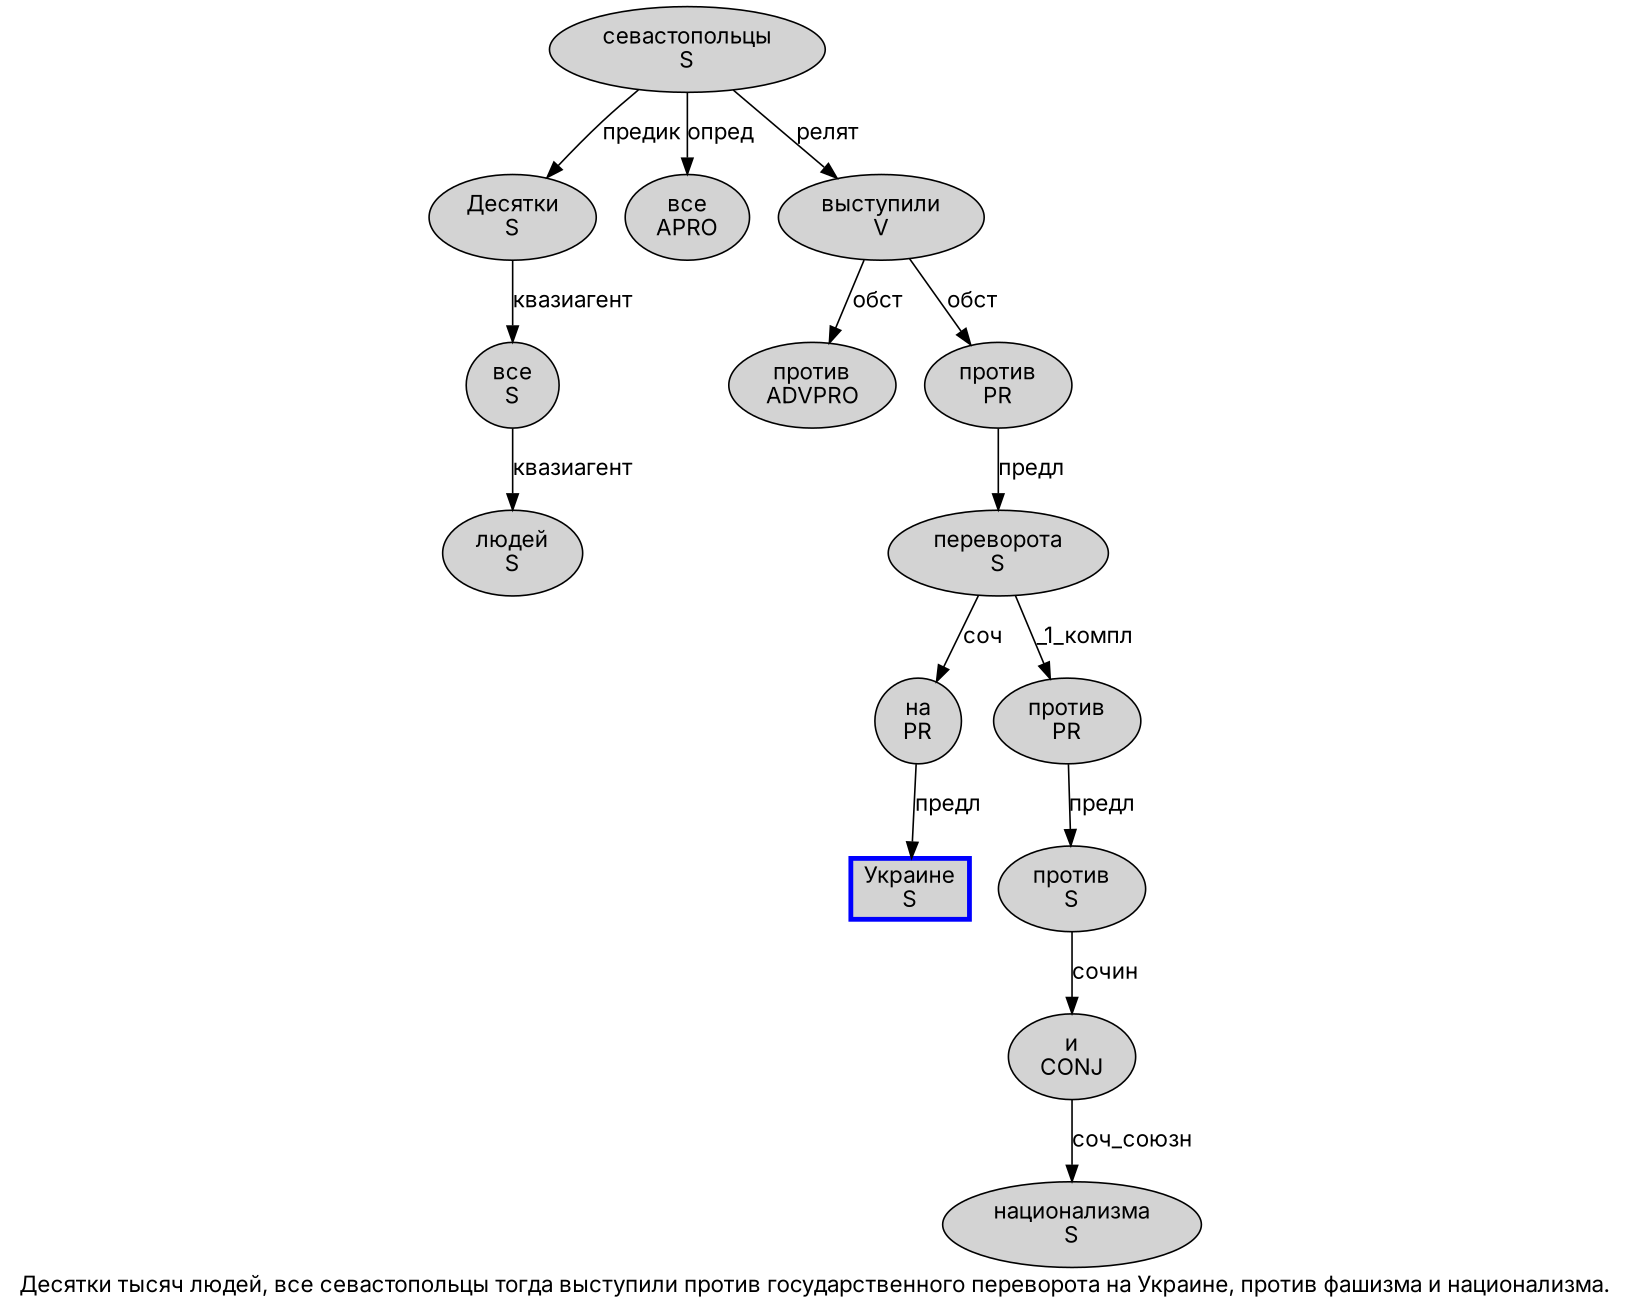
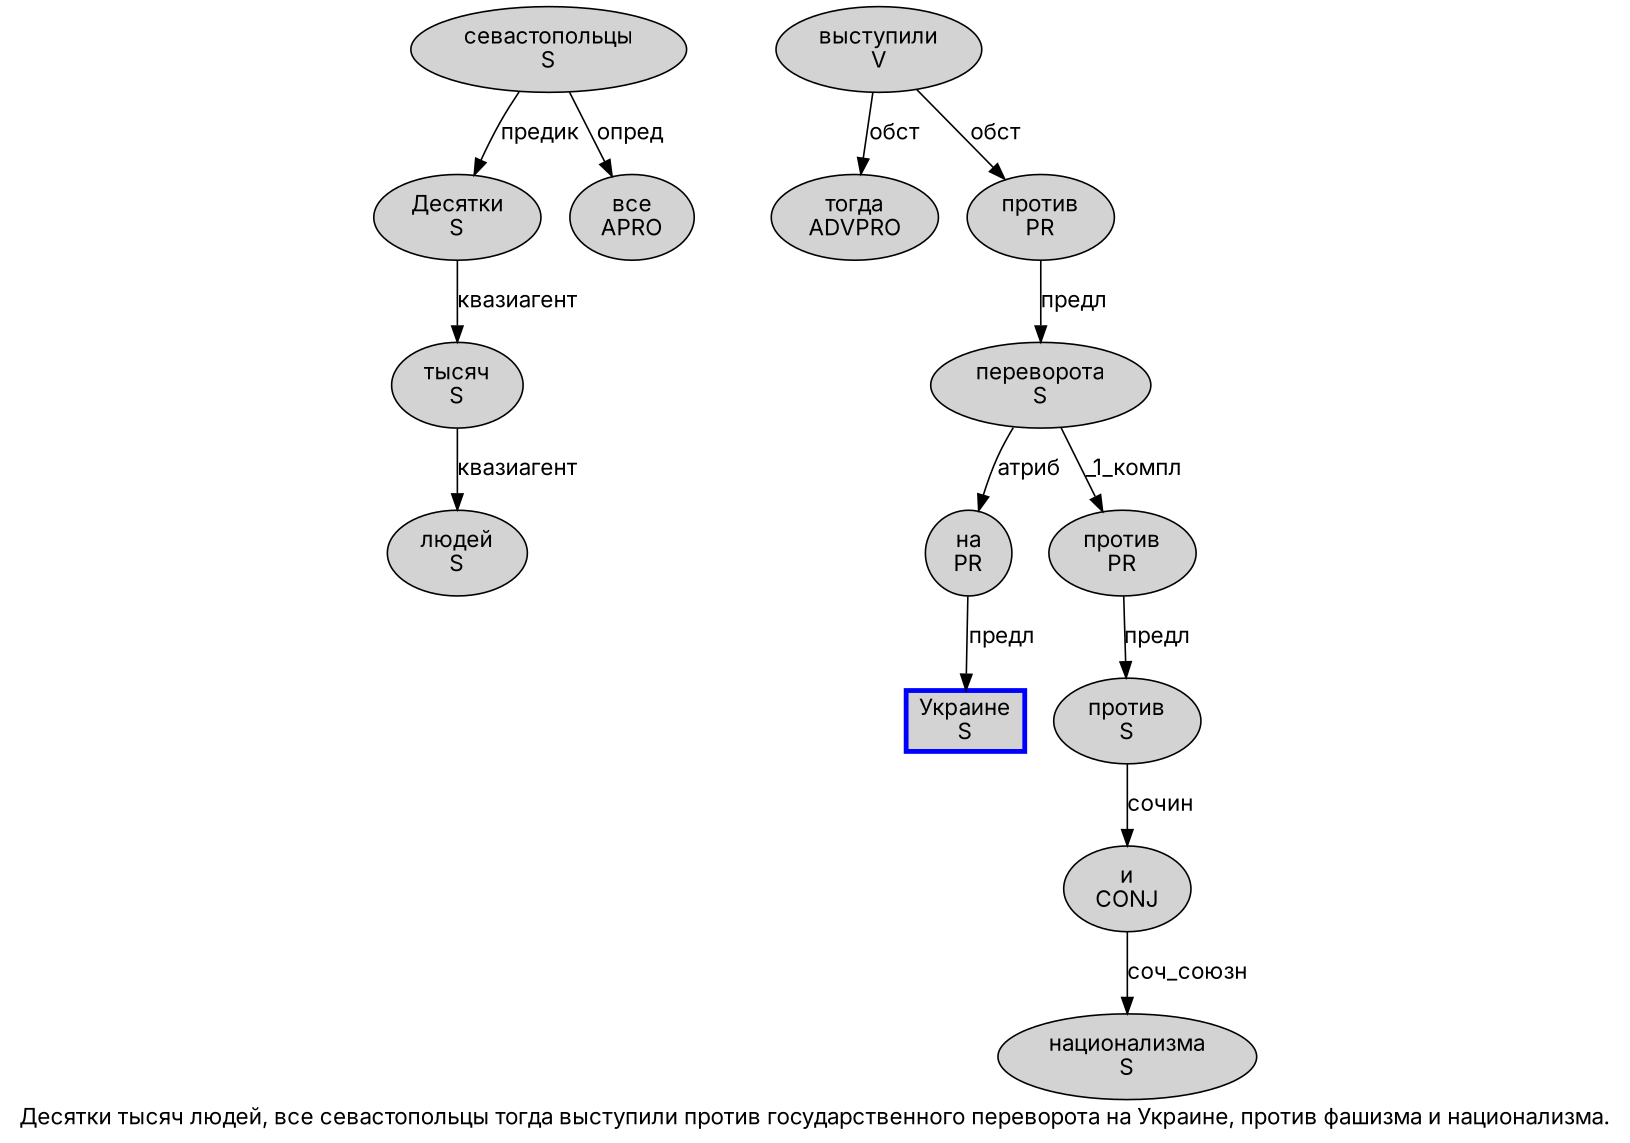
edge "севастопольцы S" -> "выступили V": removed, label "релят"
node "все S": label "все S" -> "тысяч S"
node "против ADVPRO": label "против ADVPRO" -> "тогда ADVPRO"
edge "переворота S" -> "на PR": label "соч" -> "атриб"
